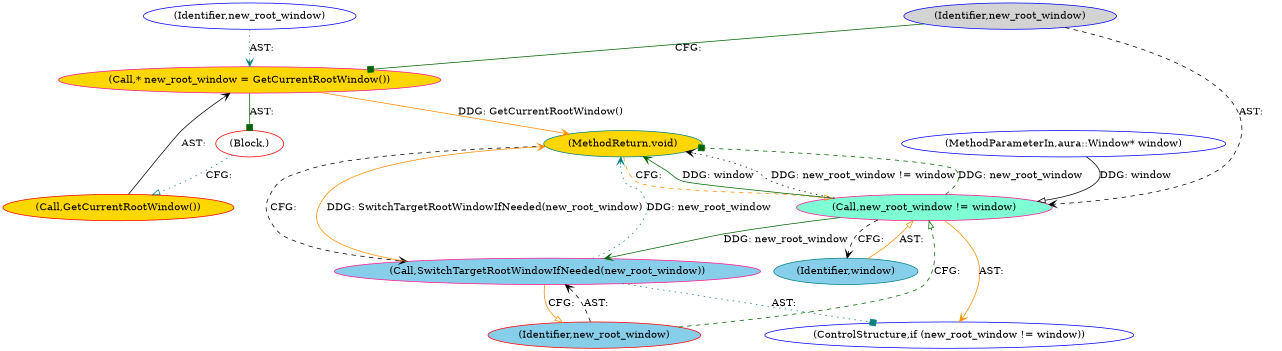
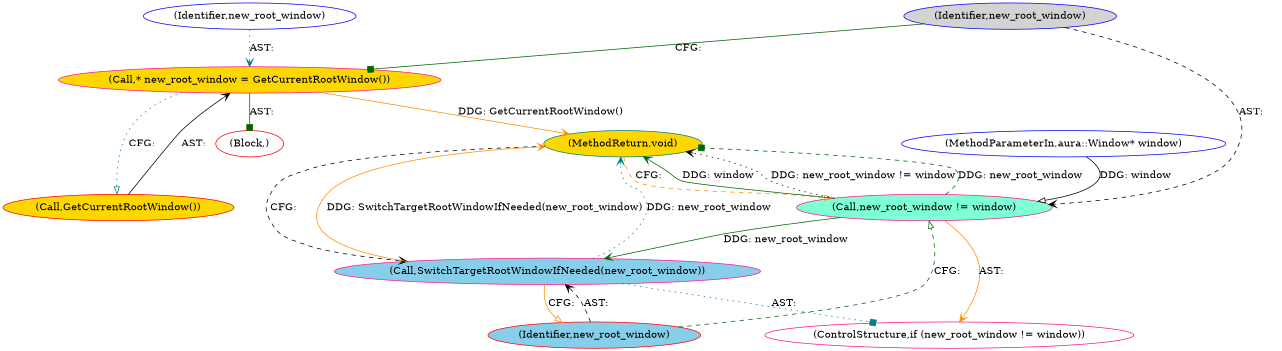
edge "(Block,)" -> "(Call,GetCurrentRootWindow())": now "(Call,* new_root_window = GetCurrentRootWindow())" -> "(Call,GetCurrentRootWindow())"
node "(Identifier,window)": removed
node "(ControlStructure,if (new_root_window != window))": color blue -> deeppink
